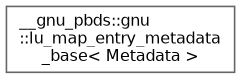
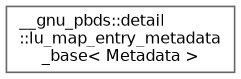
node "__gnu_pbds::gnu ::lu_map_entry_metadata _base< Metadata >": label "__gnu_pbds::gnu ::lu_map_entry_metadata _base< Metadata >" -> "__gnu_pbds::detail ::lu_map_entry_metadata _base< Metadata >"
